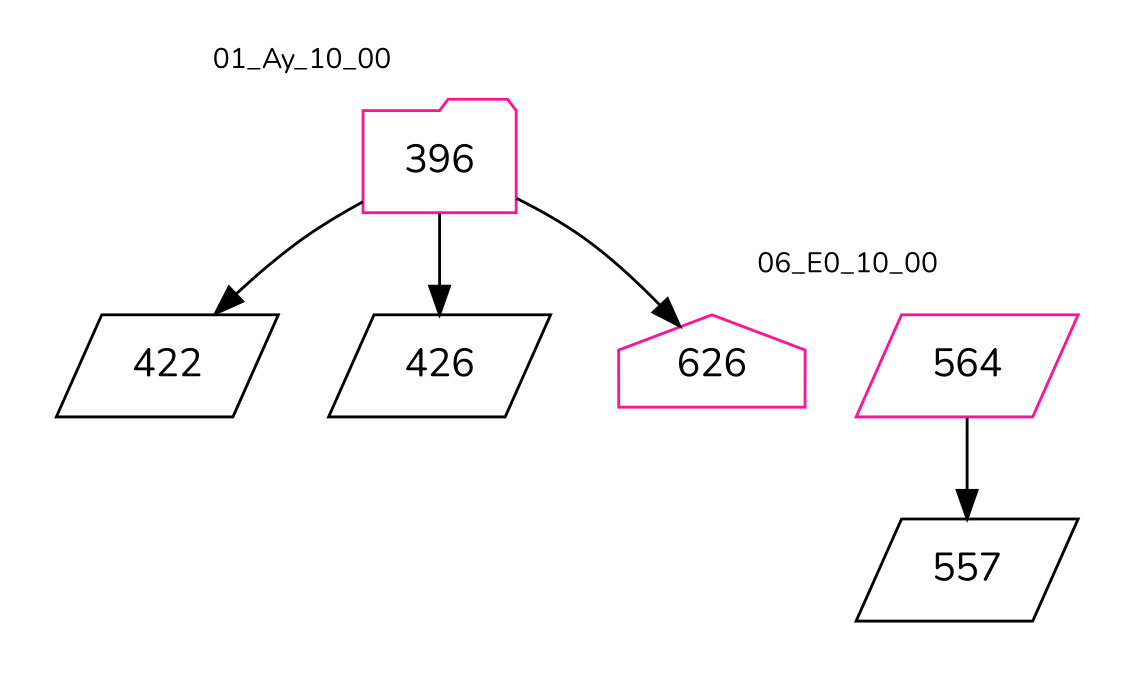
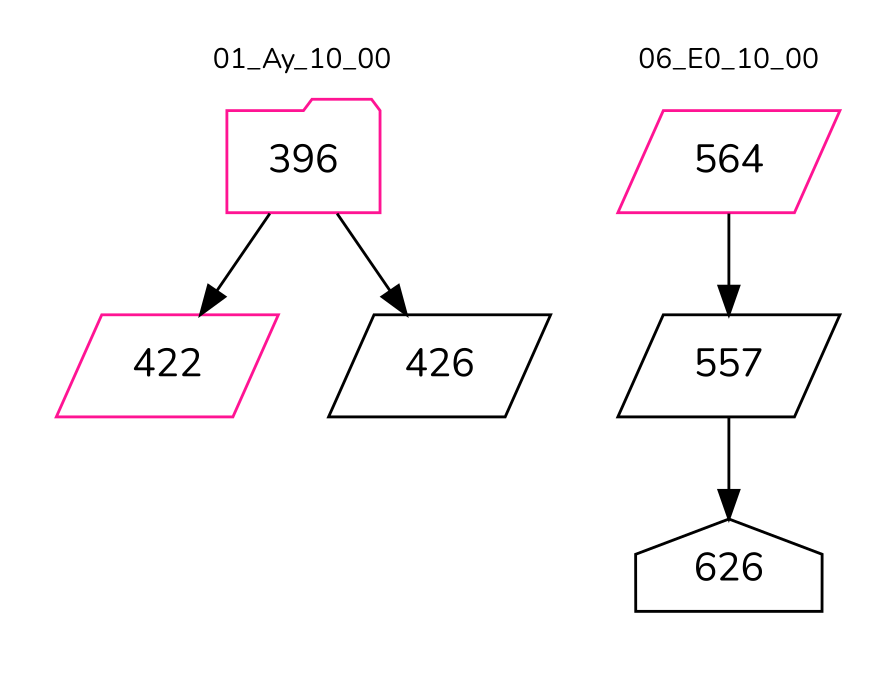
edge "396" -> "626": now "557" -> "626"
node "422": color black -> deeppink
node "626": color deeppink -> black
